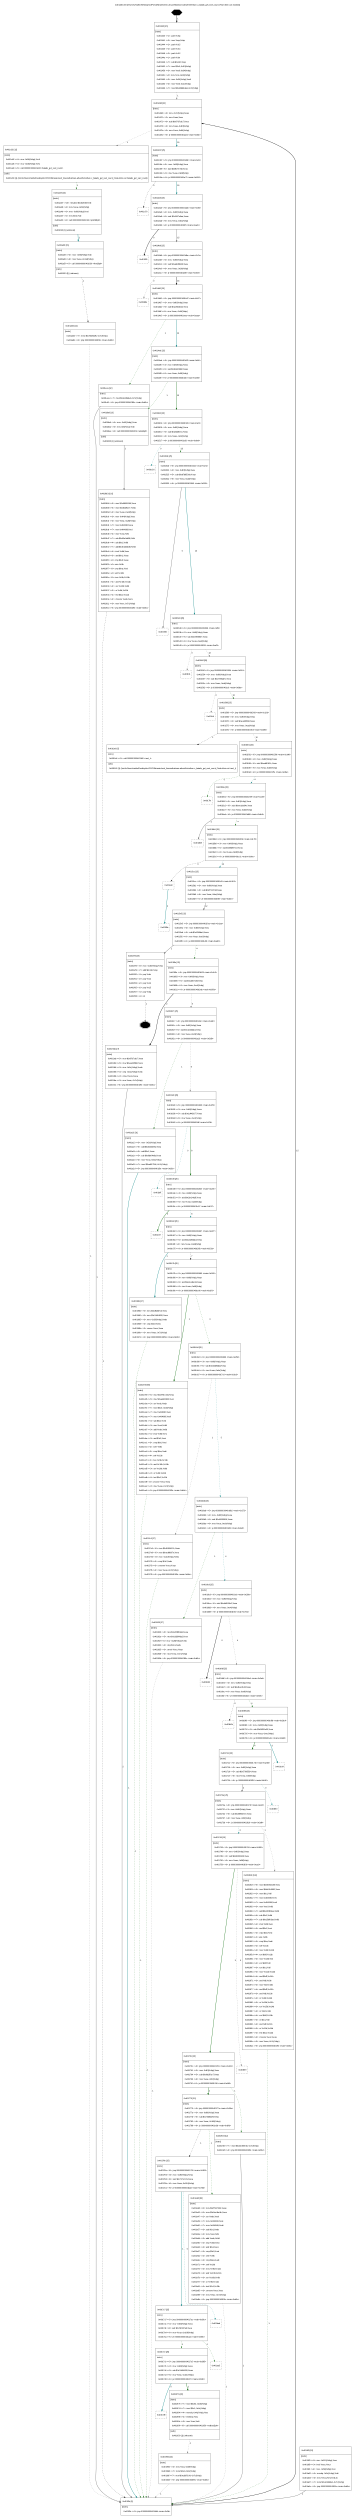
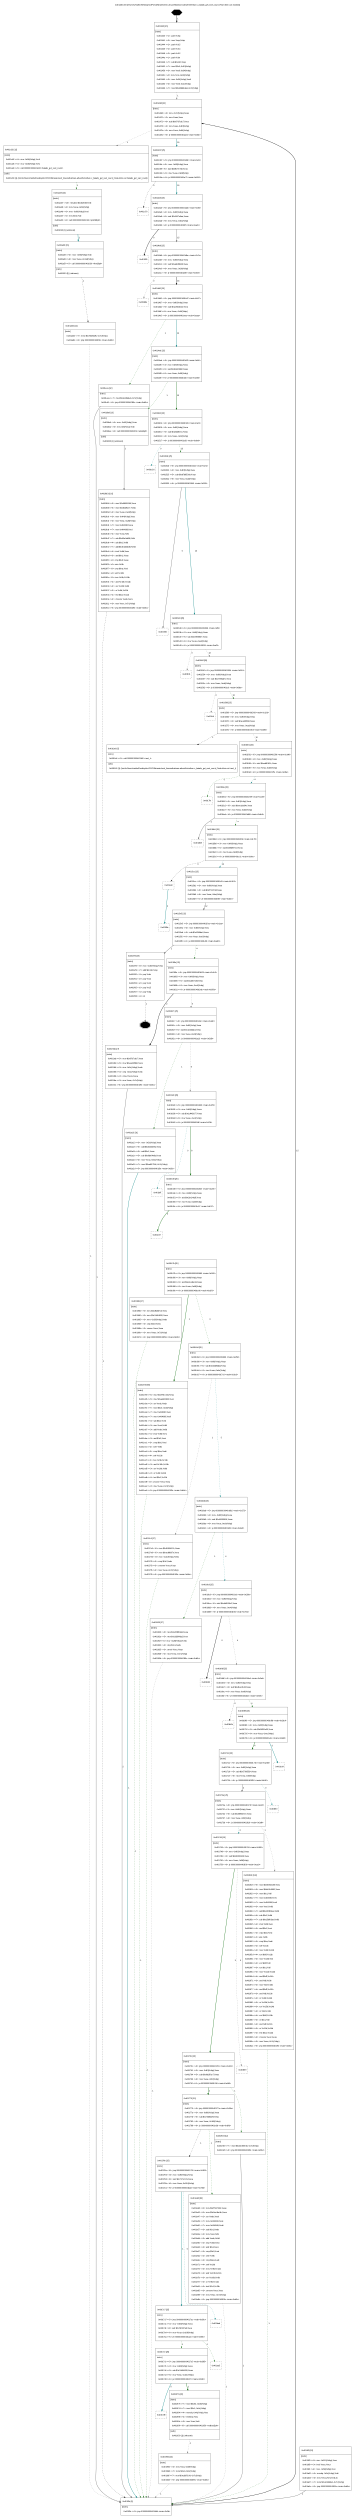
node "0x401662 [25]": removed
